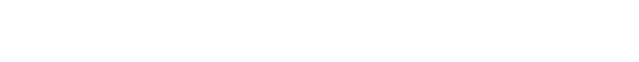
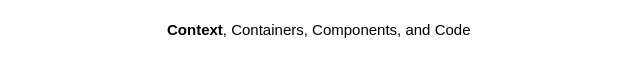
node "Context, Containers, Components, and Code": added
